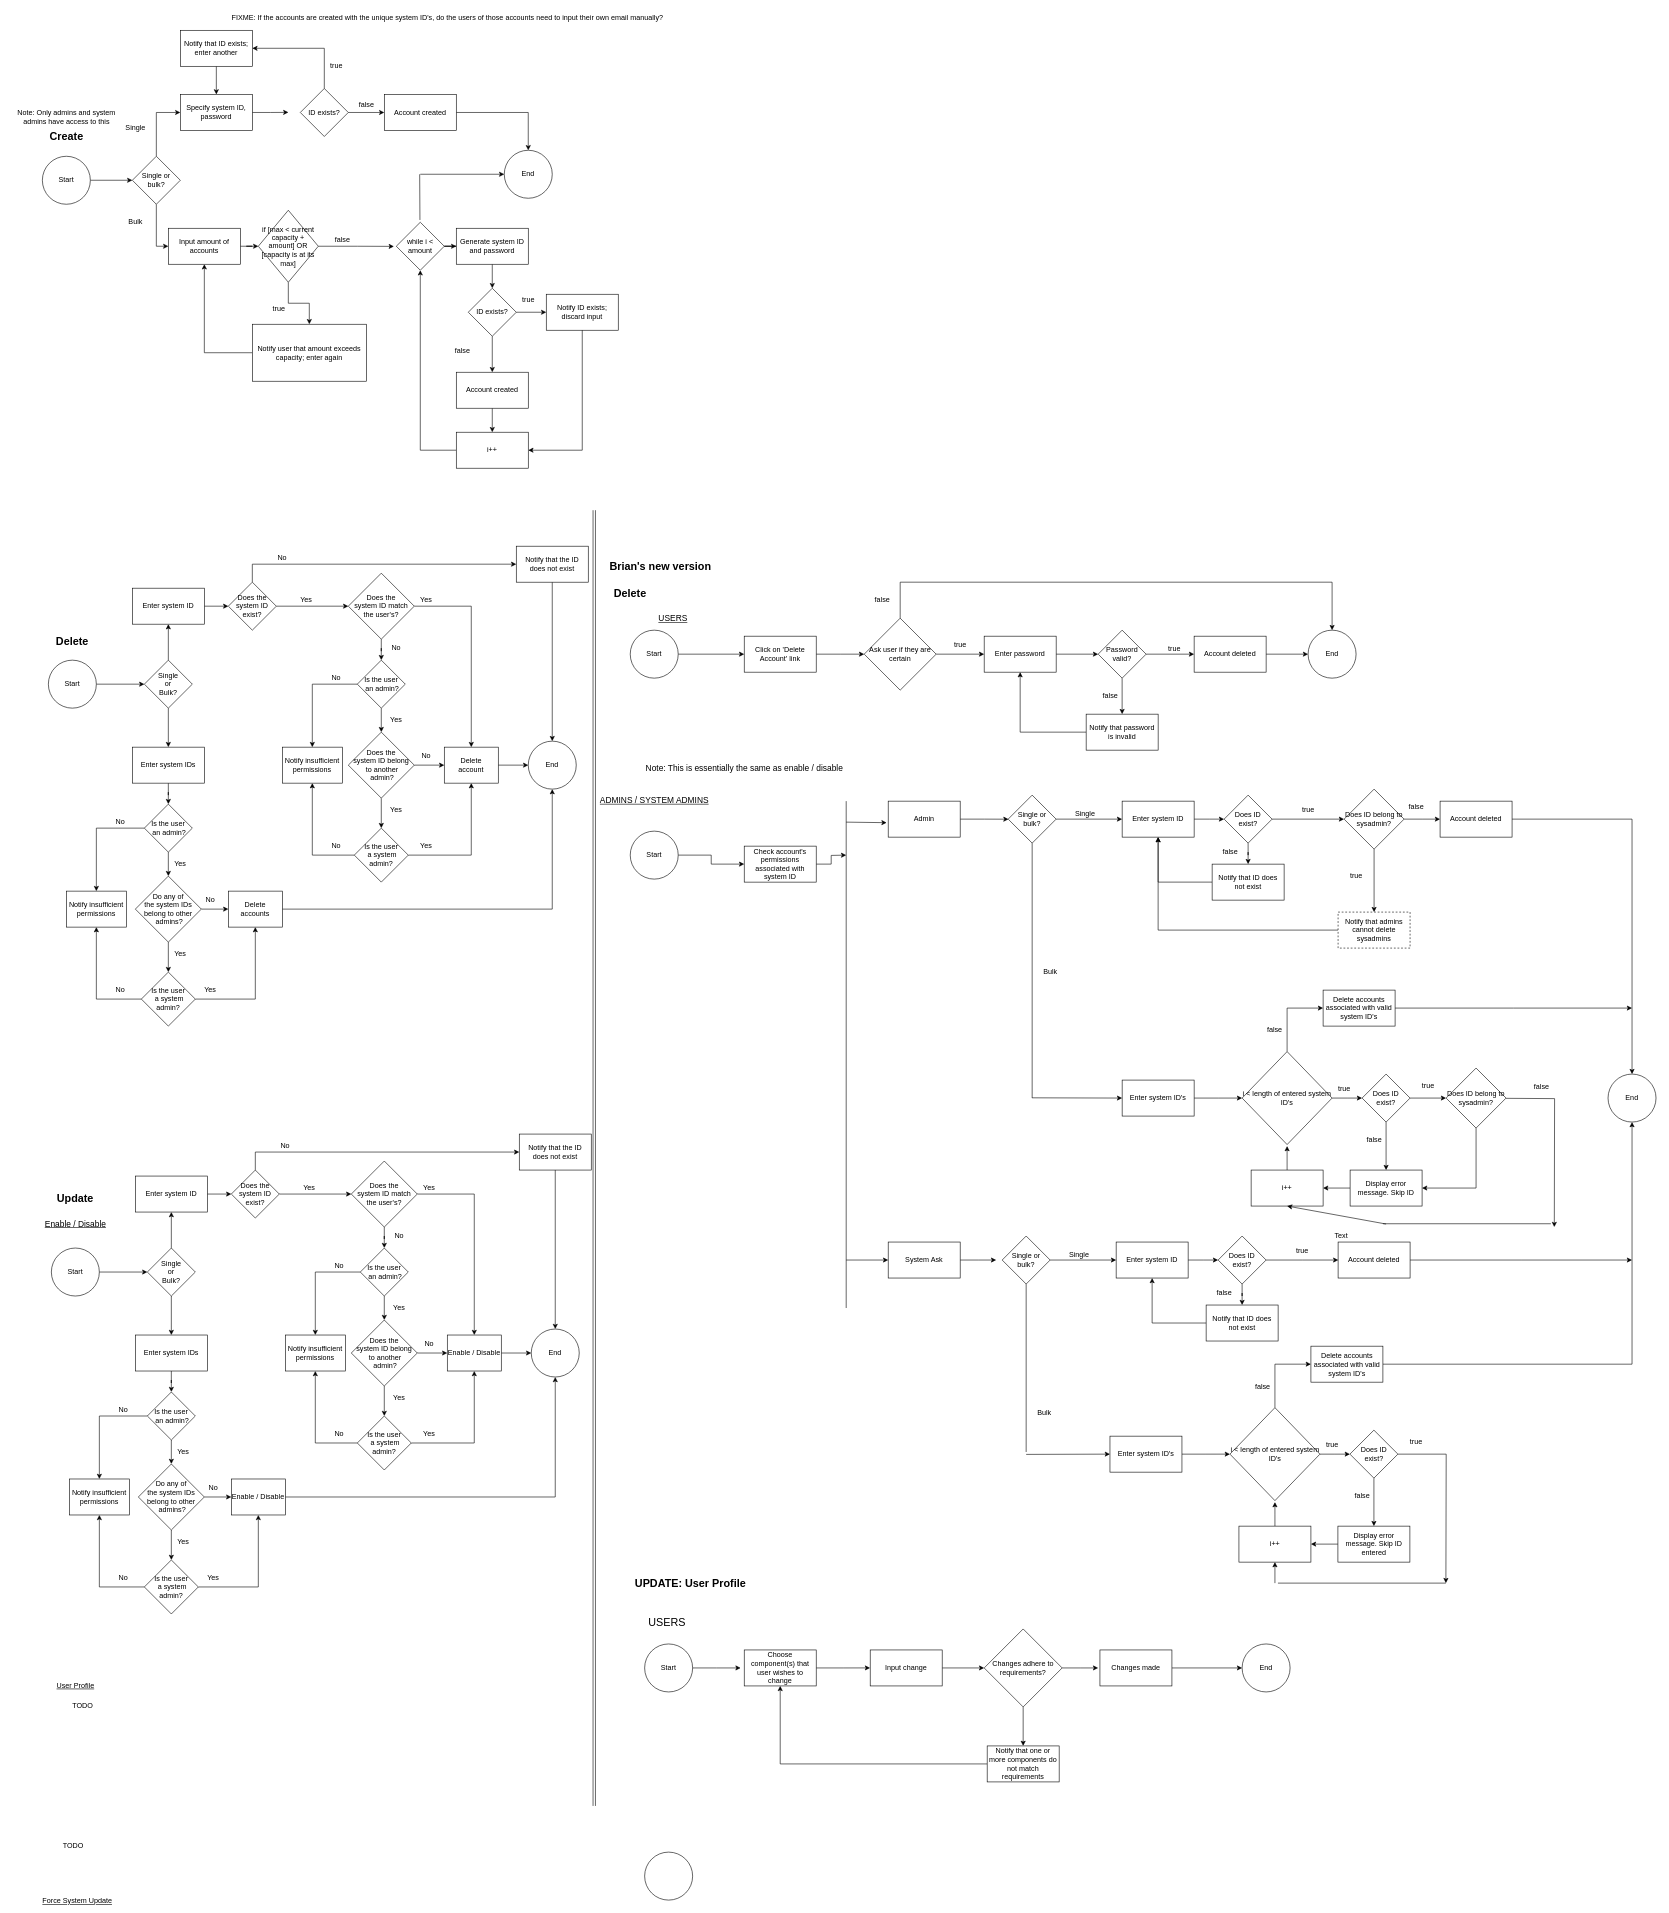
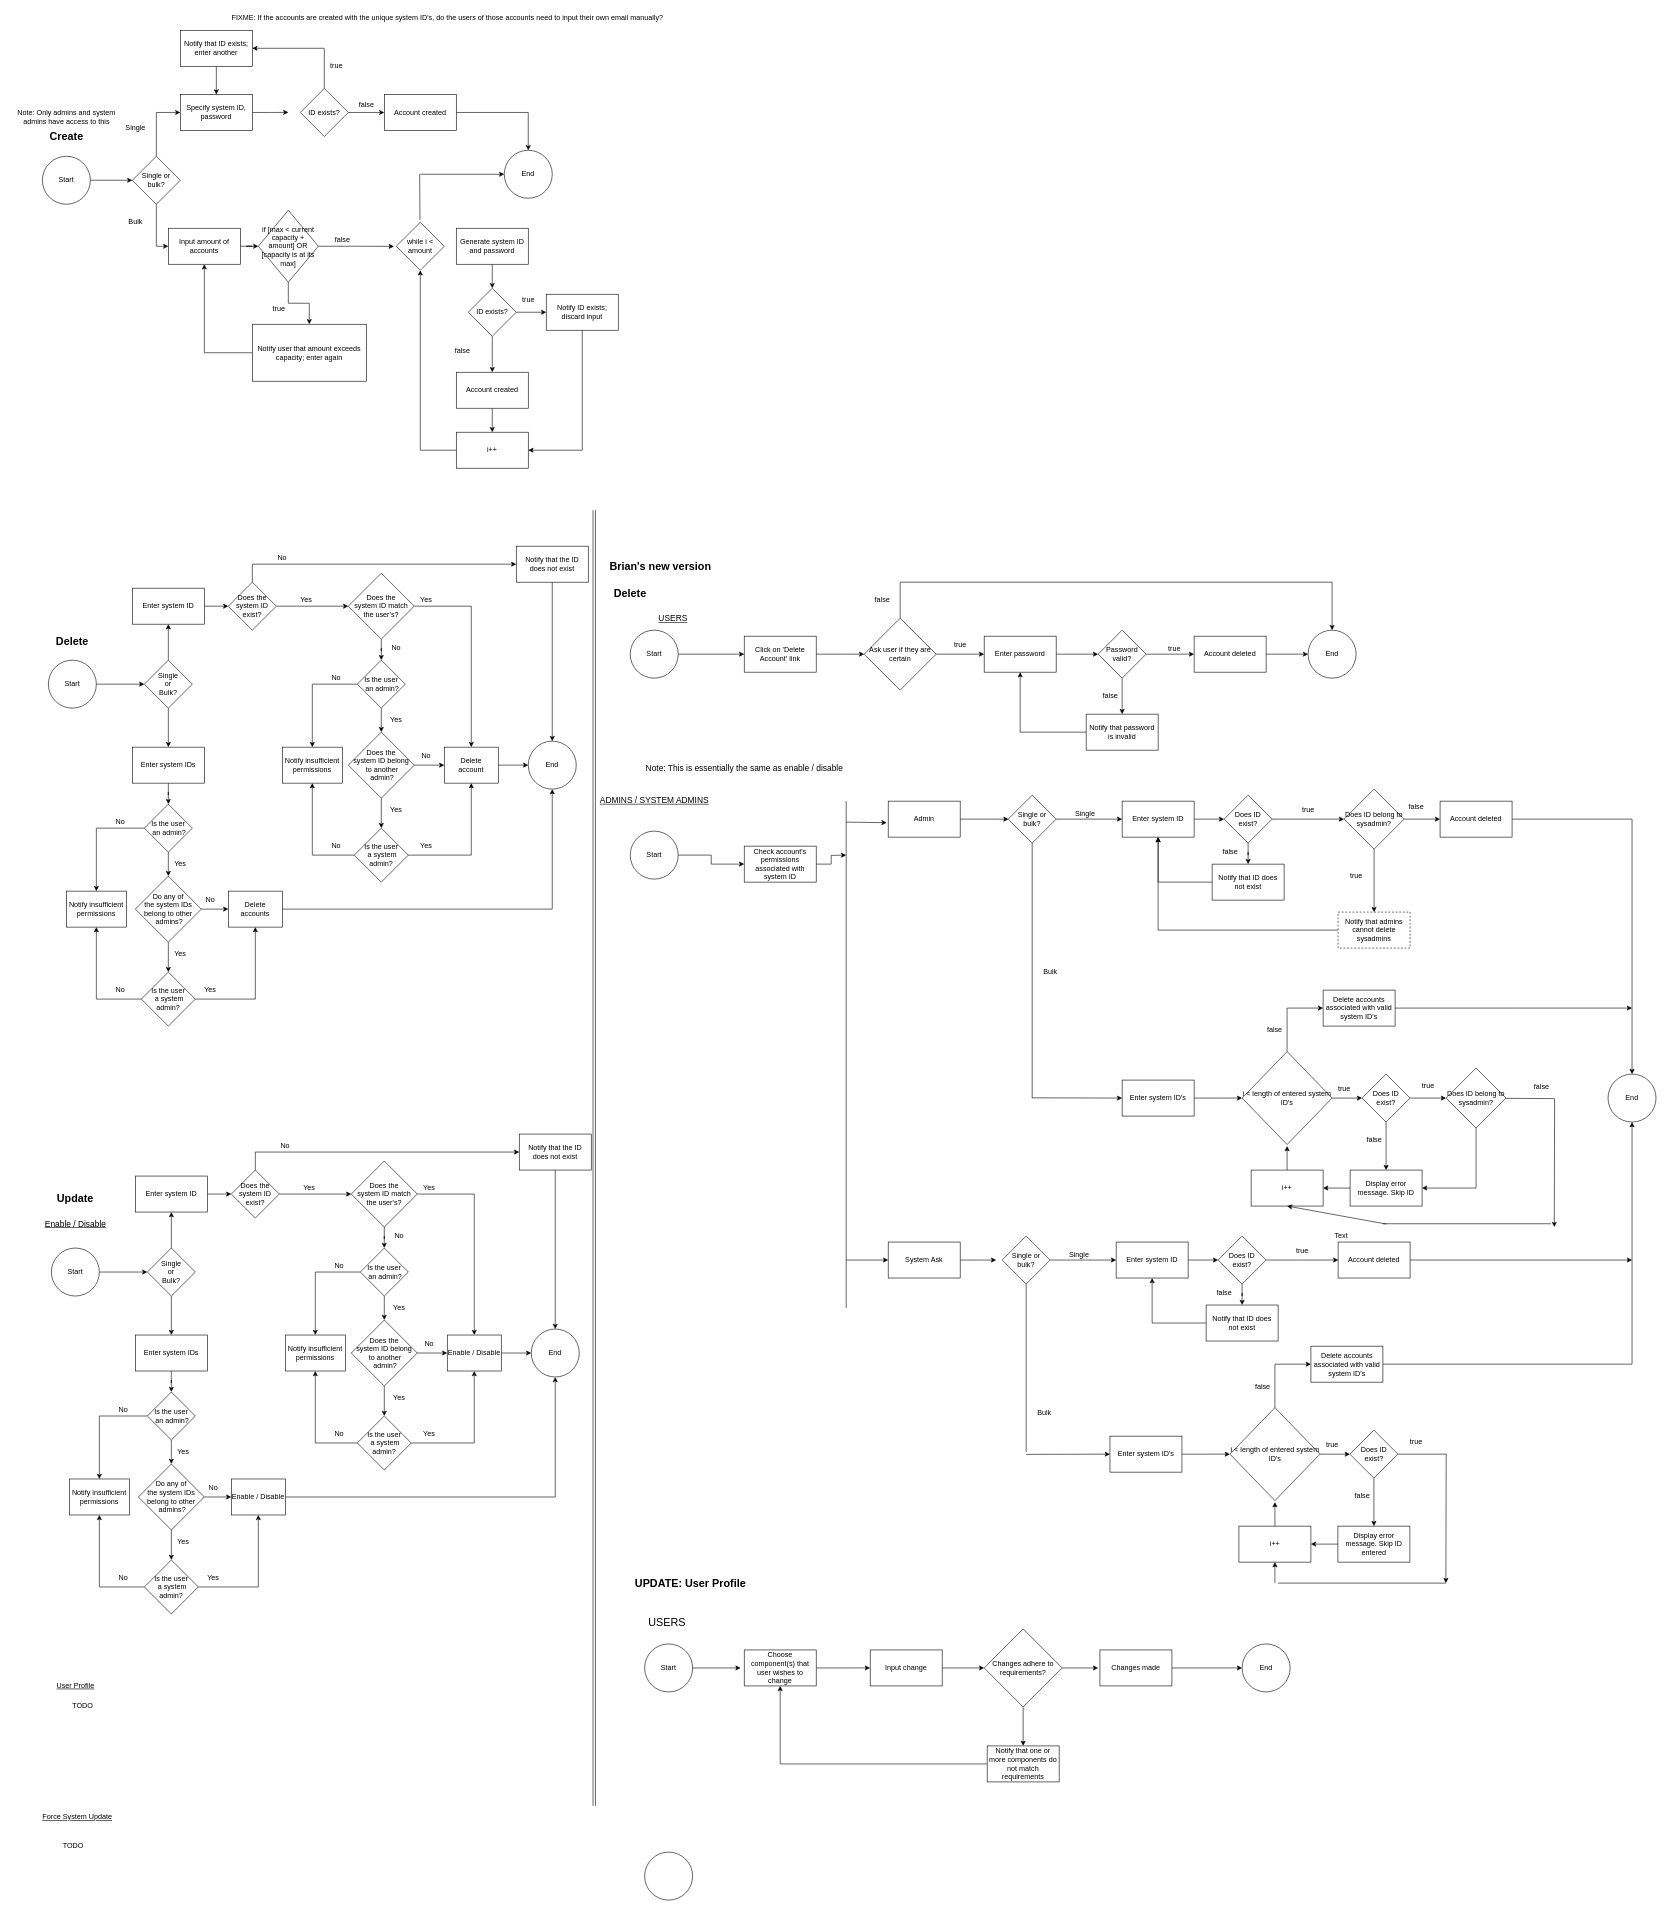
edge "while i < amount" -> "Generate system ID and password": removed
node "Force System Update": moved (77, 1902) -> (77, 1818)
